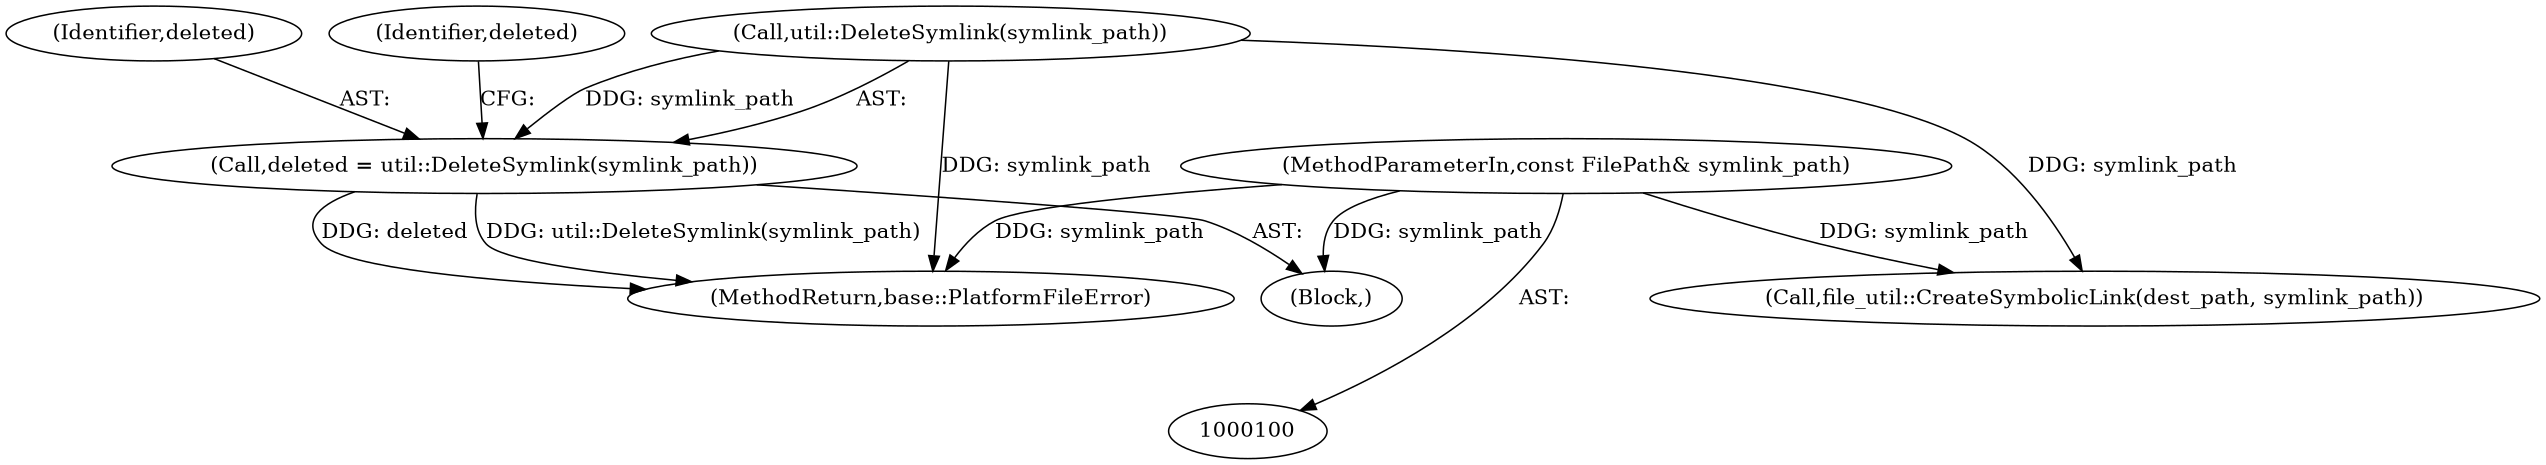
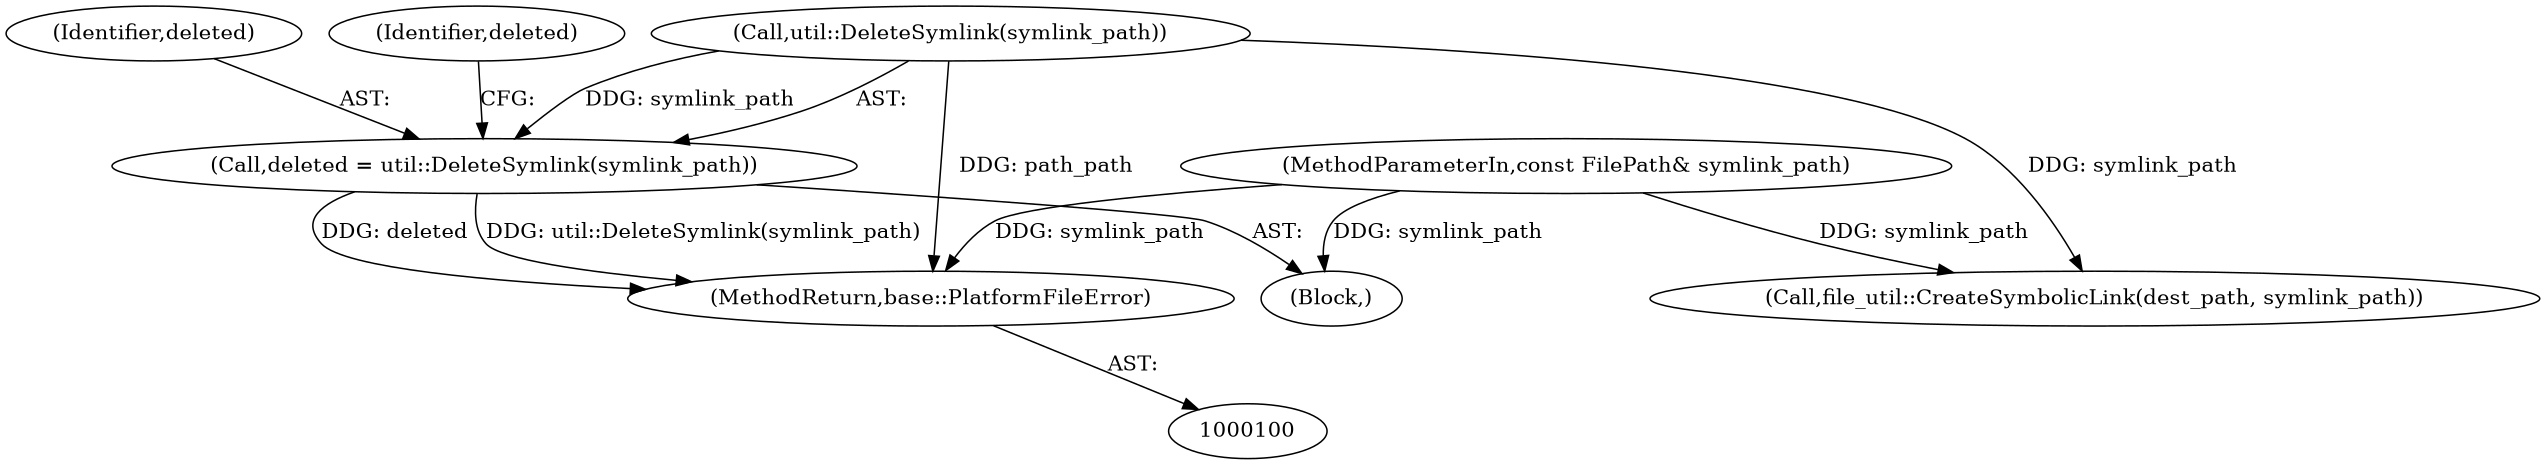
edge "(Call,util::DeleteSymlink(symlink_path))" -> "(MethodReturn,base::PlatformFileError)": label "DDG: symlink_path" -> "DDG: path_path"
edge "(MethodParameterIn,const FilePath& symlink_path)" -> "1000100": now "(MethodReturn,base::PlatformFileError)" -> "1000100"
